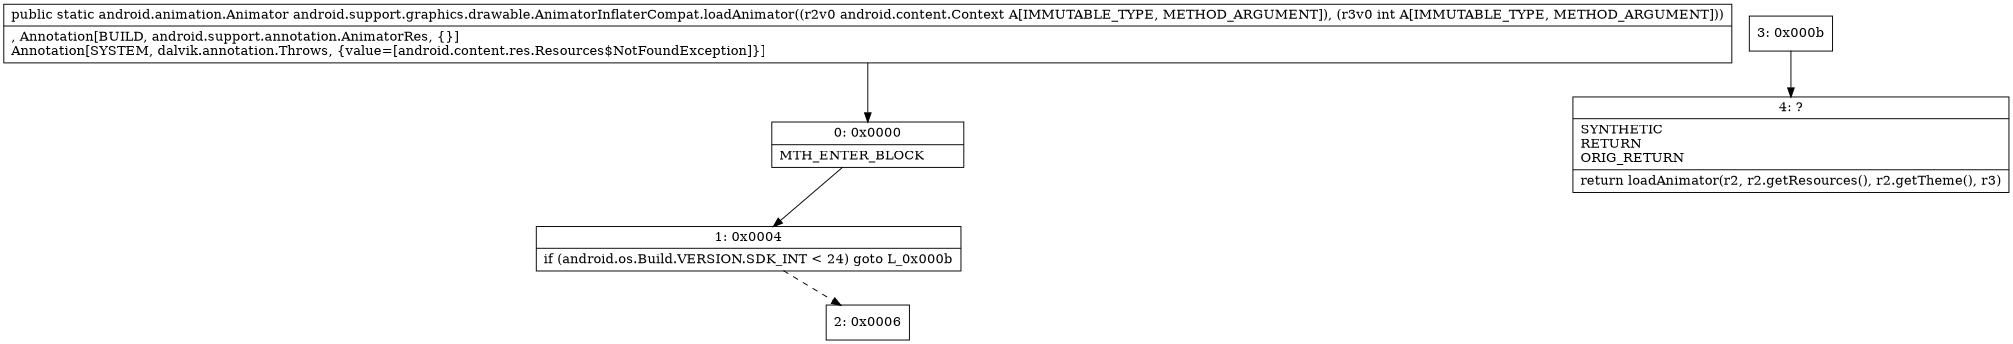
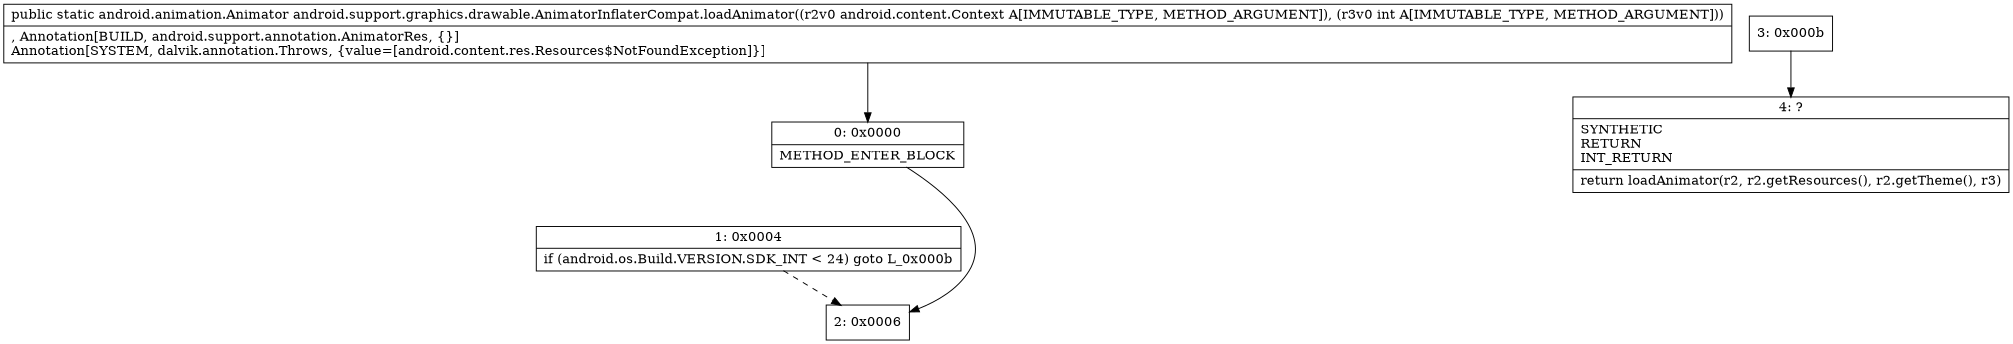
node "0: 0x0000": text "MTH_ENTER_BLOCK" -> "METHOD_ENTER_BLOCK"
node "4: ?": text "ORIG_RETURN" -> "INT_RETURN"
edge "0: 0x0000" -> "1: 0x0004": now "0: 0x0000" -> "2: 0x0006"
